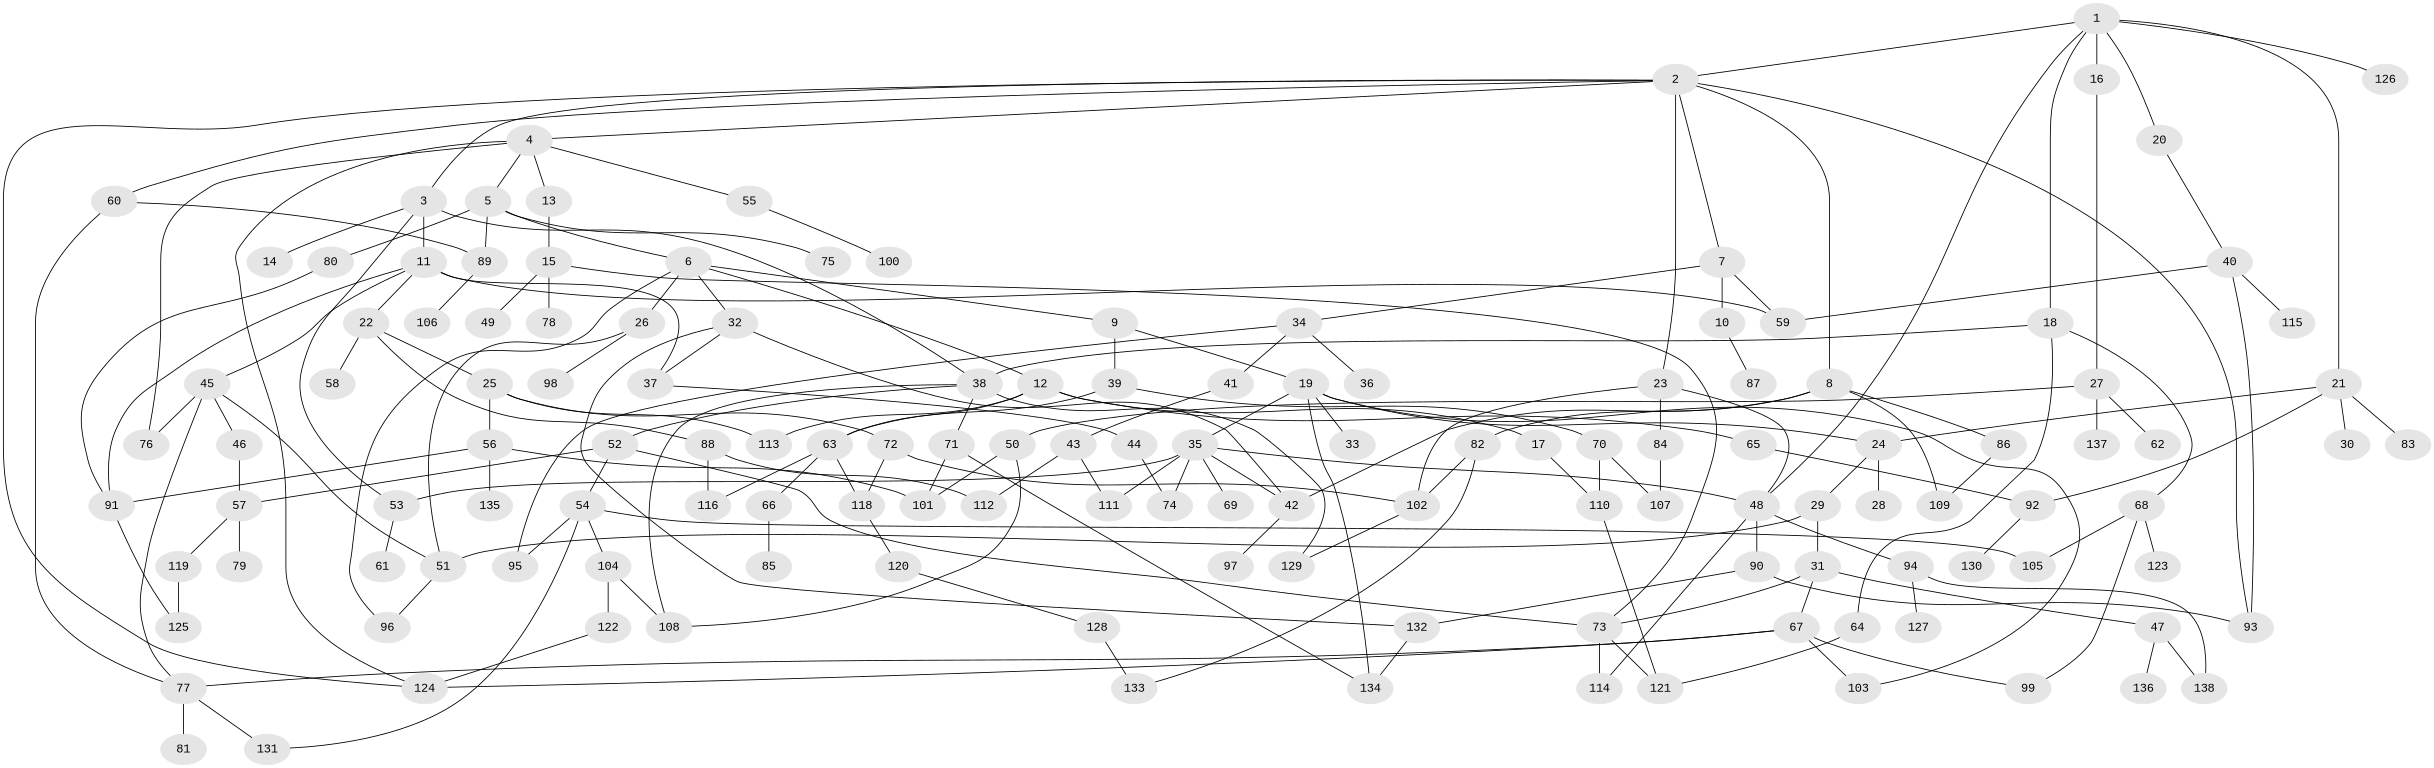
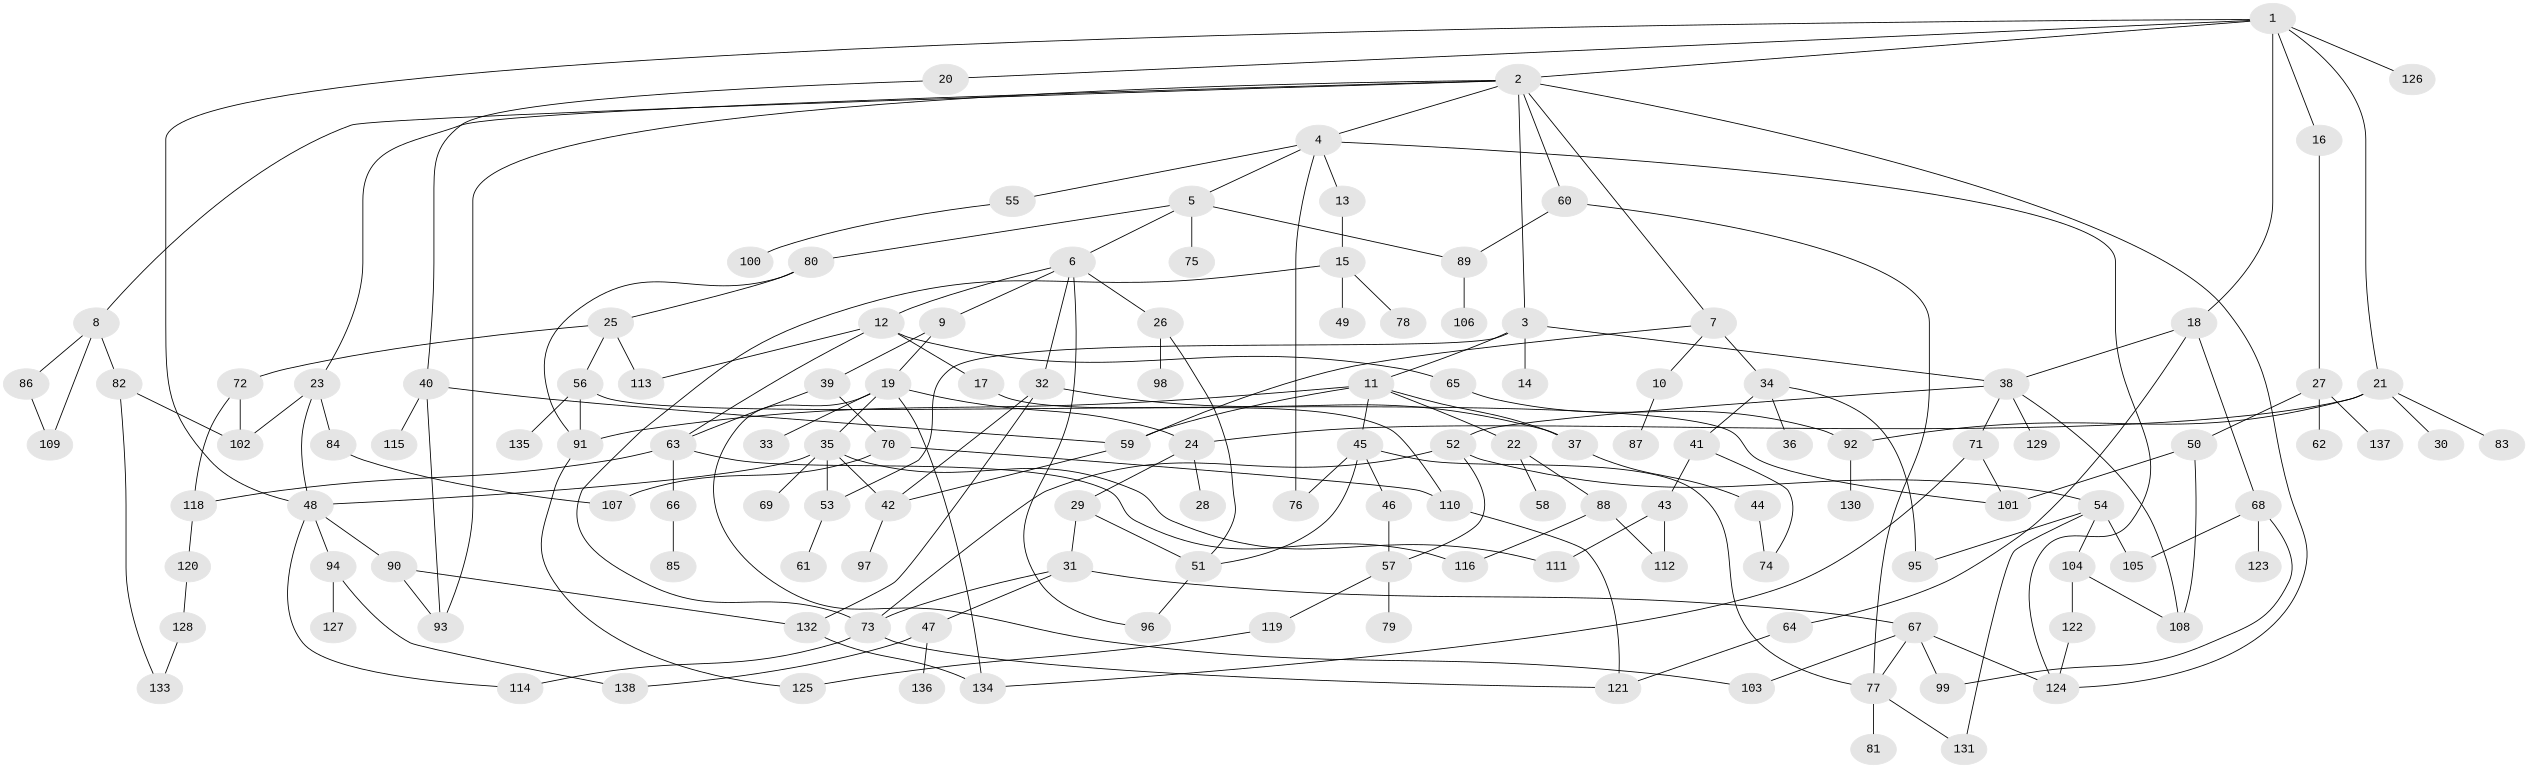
edge "22" -- "25": now "80" -- "25"
edge "8" -- "42": now "59" -- "42"
edge "35" -- "74": now "41" -- "74"
edge "102" -- "129": removed
